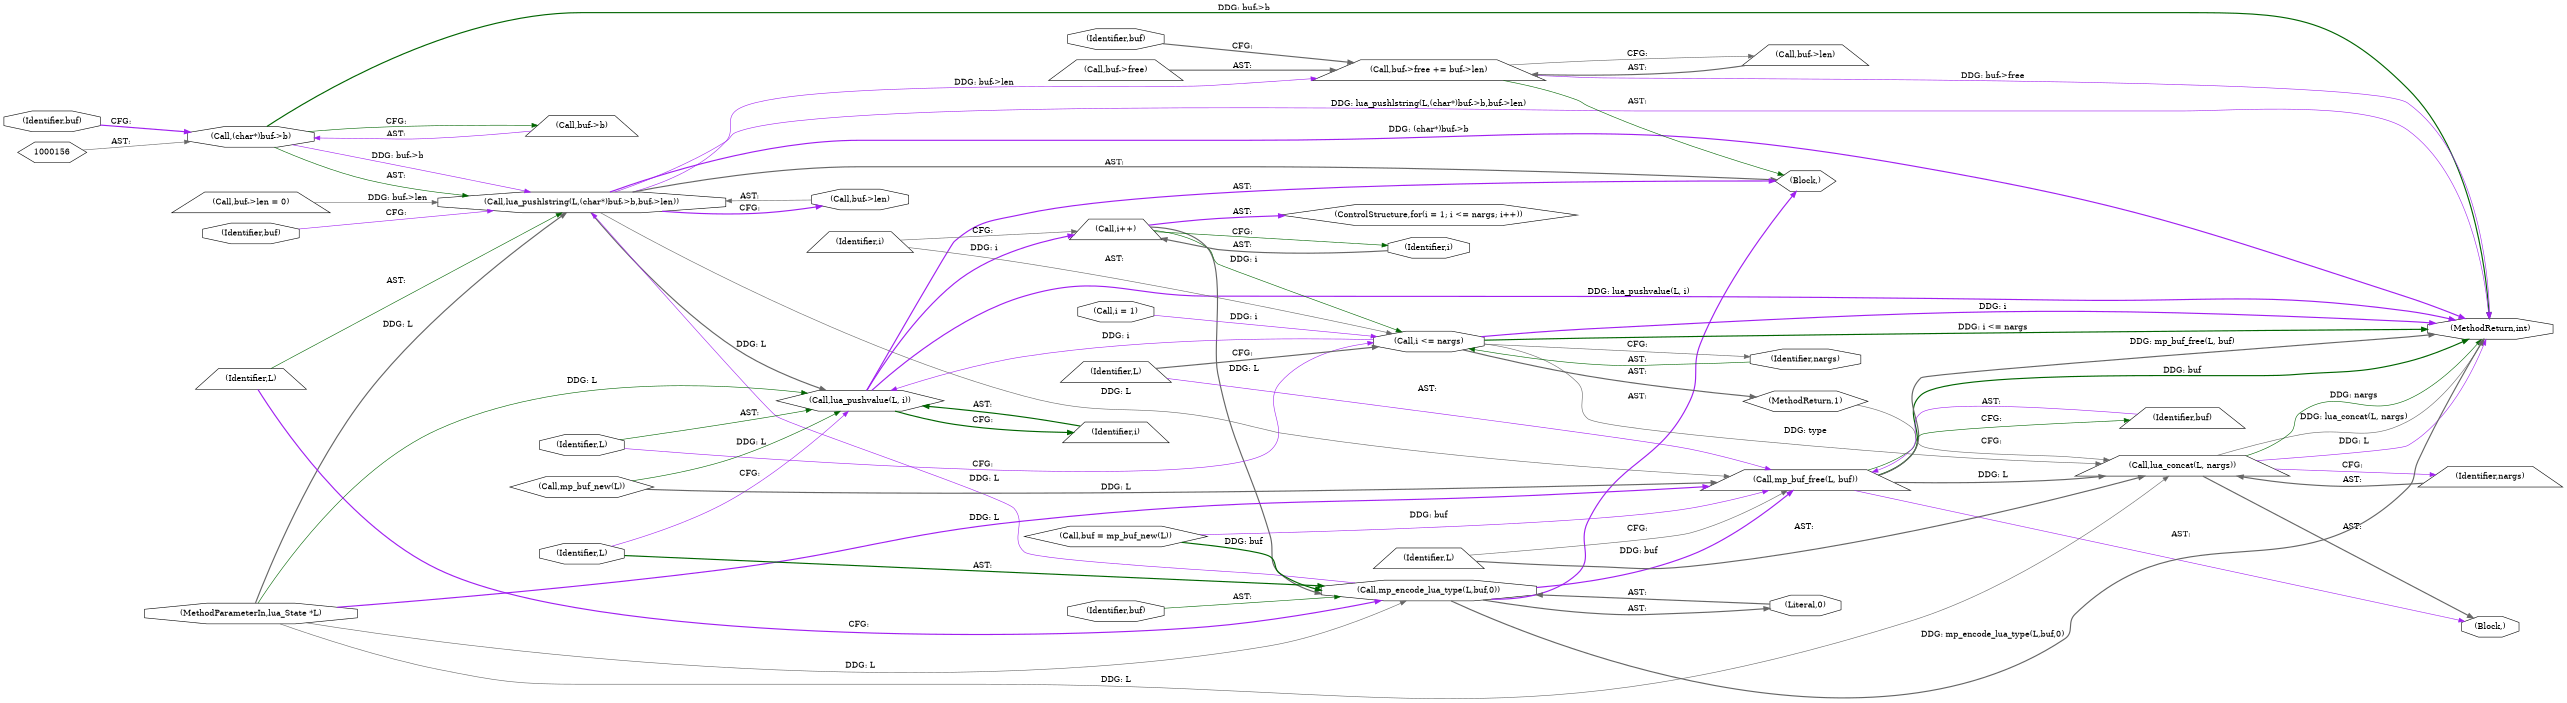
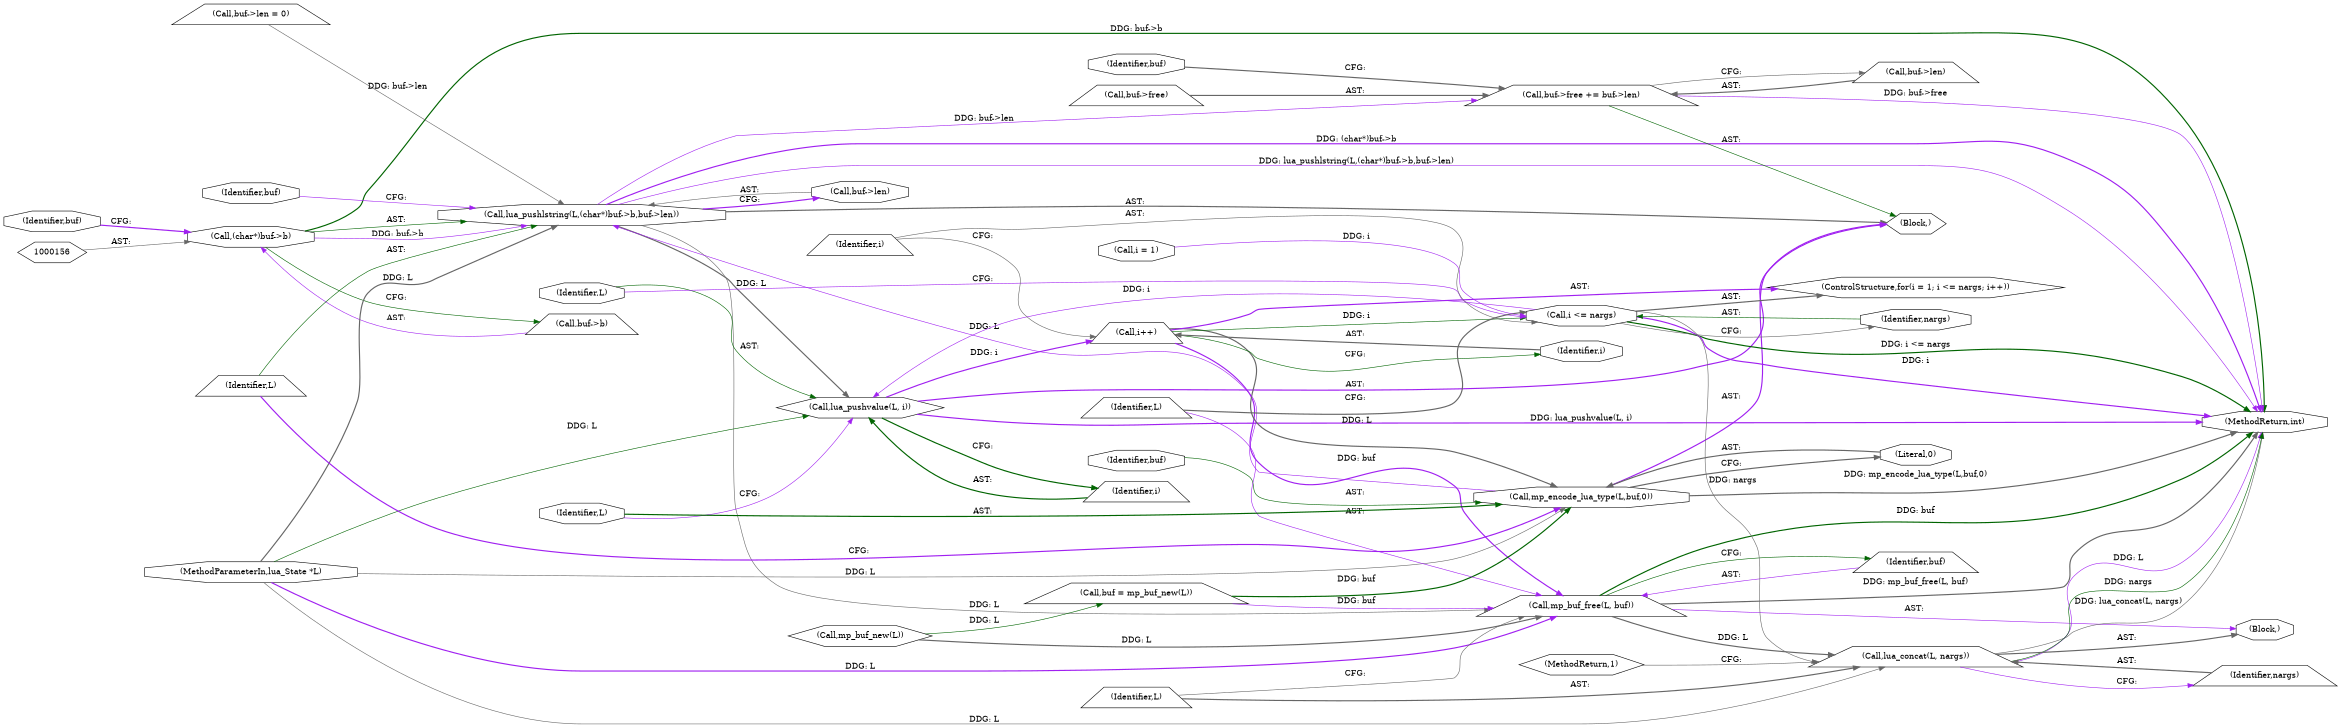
edge "(Call,i <= nargs)" -> "(MethodReturn,1)": now "(Call,i <= nargs)" -> "(ControlStructure,for(i = 1; i <= nargs; i++))"
edge "(Call,i <= nargs)" -> "(Call,lua_concat(L, nargs))": label "DDG: type" -> "DDG: nargs"
edge "(Call,mp_buf_new(L))" -> "(Call,lua_pushvalue(L, i))": now "(Call,mp_buf_new(L))" -> "(Call,buf = mp_buf_new(L))"
node "(Call,buf = mp_buf_new(L))": shape hexagon -> trapezium
edge "(Call,mp_encode_lua_type(L,buf,0))" -> "(Call,mp_buf_free(L, buf))": now "(Call,i++)" -> "(Call,mp_buf_free(L, buf))"
edge "(Call,mp_encode_lua_type(L,buf,0))" -> "(Literal,0)": label "AST: " -> "CFG: "
